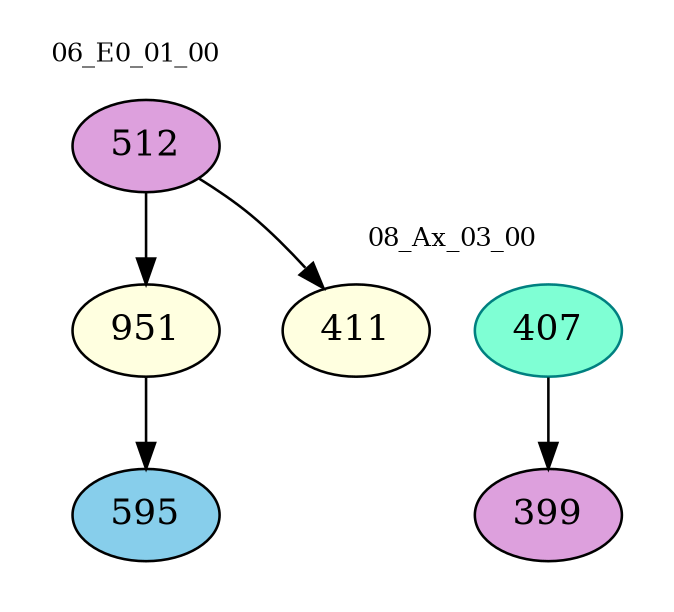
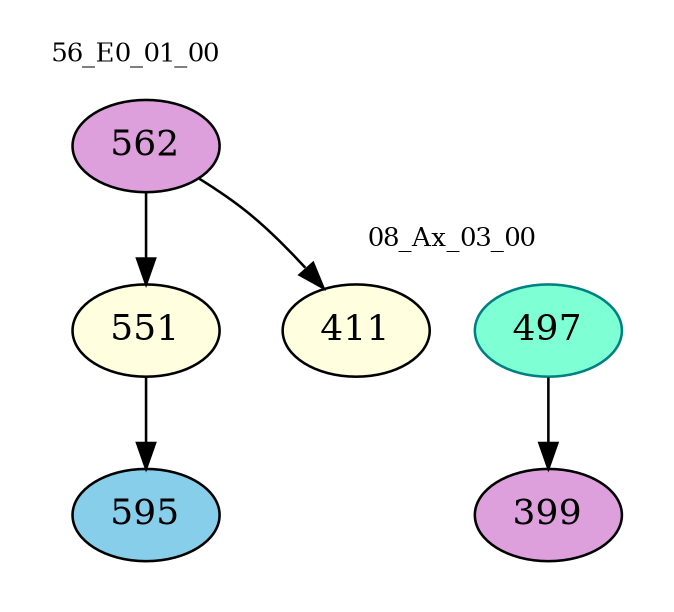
cluster "06_E0_01_00": label "06_E0_01_00" -> "56_E0_01_00"
node "512": label "512" -> "562"
node "951": label "951" -> "551"
node "407": label "407" -> "497"
